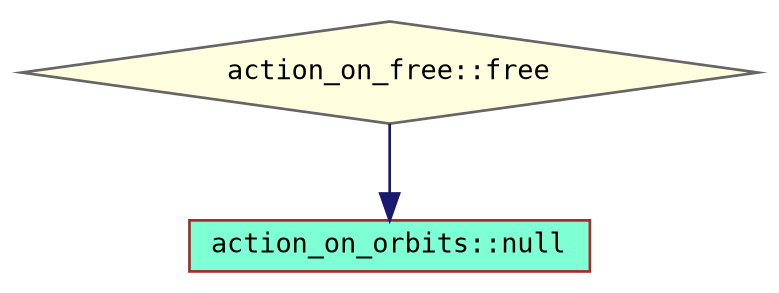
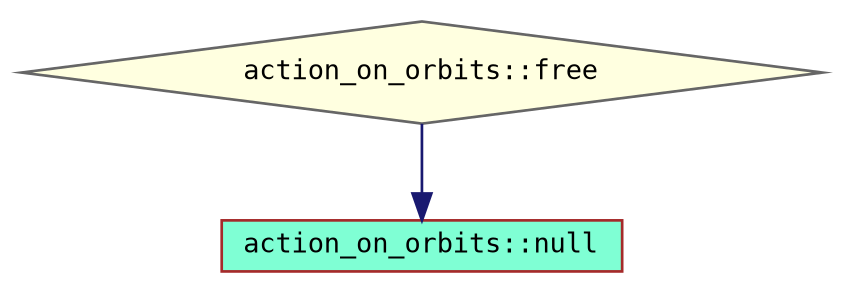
node "action_on_free::free": label "action_on_free::free" -> "action_on_orbits::free"
